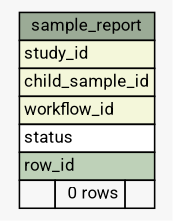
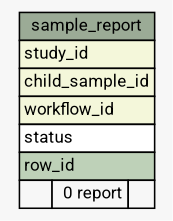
node "sample_report": text "0 rows" -> "0 report"
